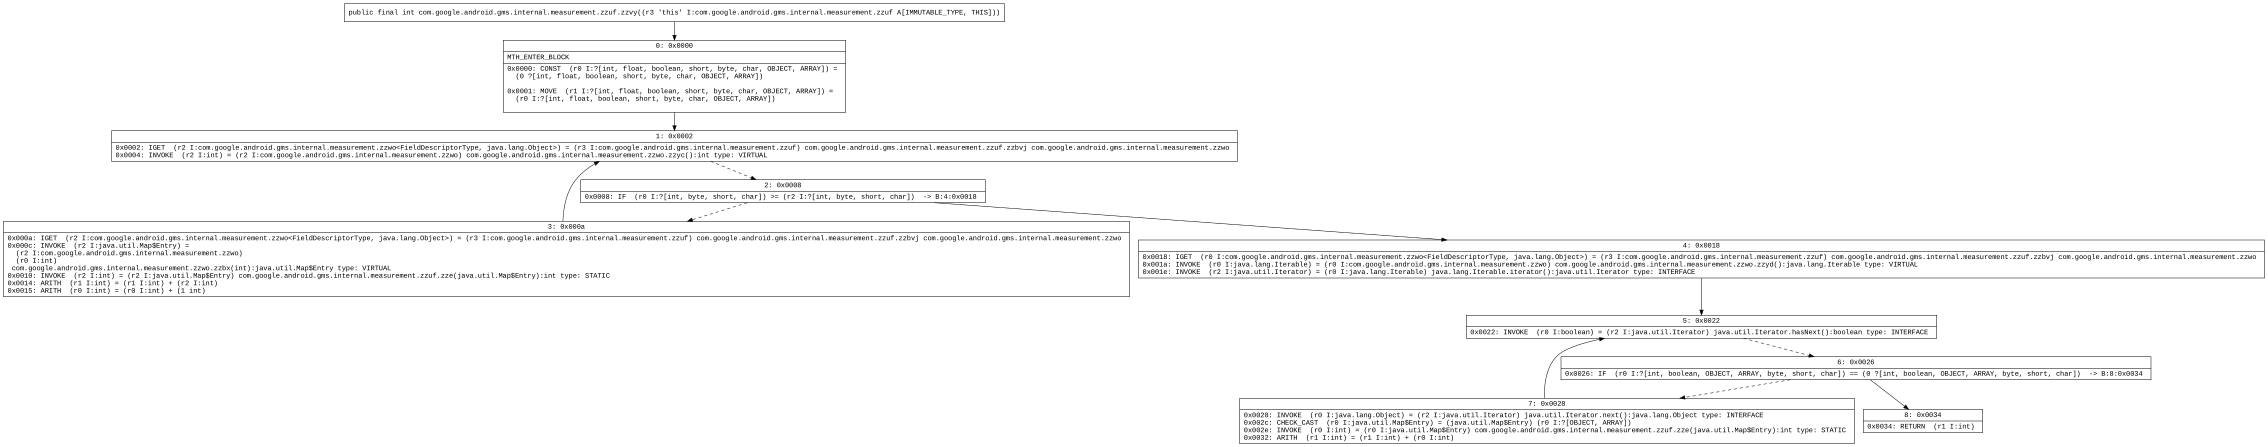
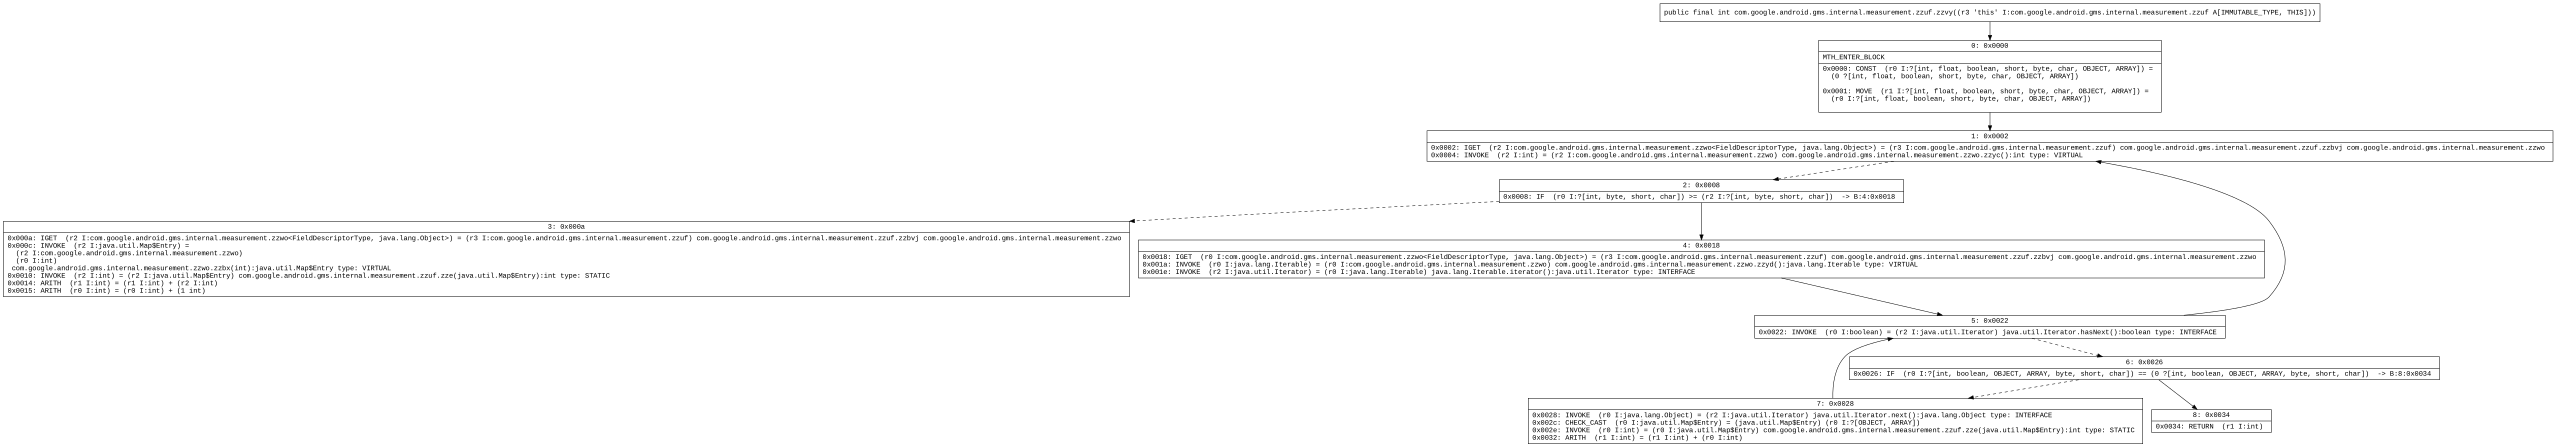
edge "3: 0x000a" -> "1: 0x0002": now "5: 0x0022" -> "1: 0x0002"
